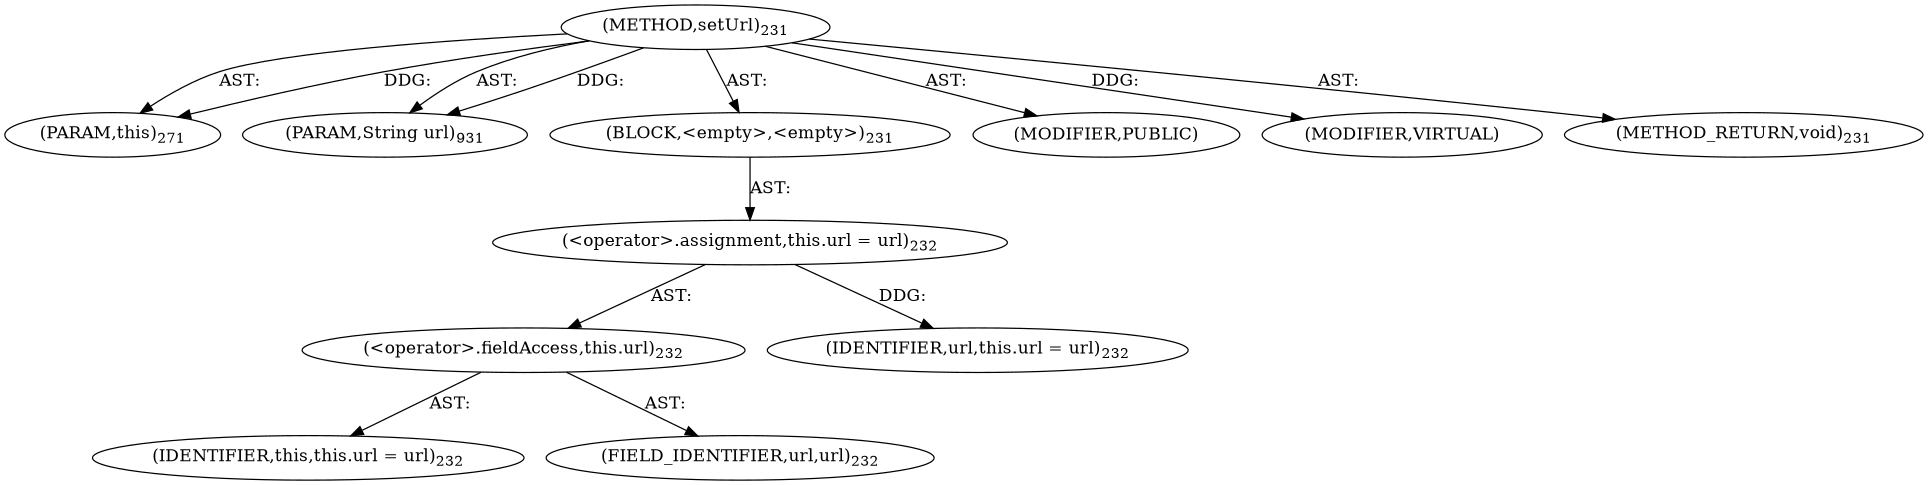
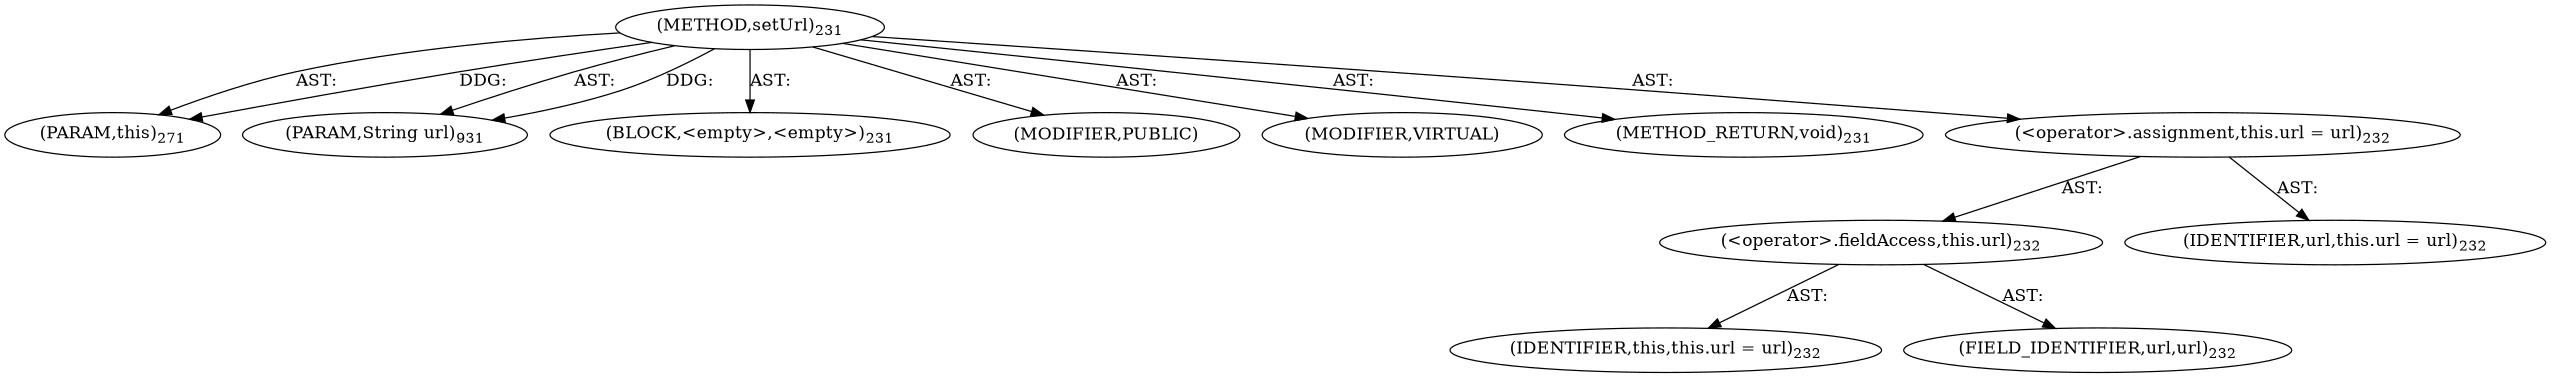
edge "(METHOD,setUrl)" -> "(MODIFIER,VIRTUAL)": label "DDG: " -> "AST: "
edge "(BLOCK,<empty>,<empty>)" -> "(<operator>.assignment,this.url = url)": now "(METHOD,setUrl)" -> "(<operator>.assignment,this.url = url)"
edge "(<operator>.assignment,this.url = url)" -> "(IDENTIFIER,url,this.url = url)": label "DDG: " -> "AST: "
